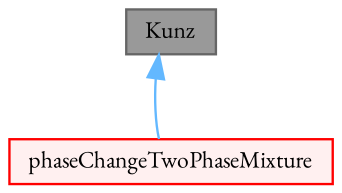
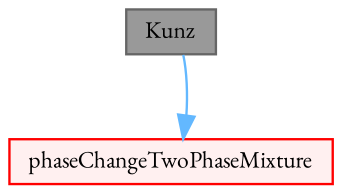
edge "phaseChangeTwoPhaseMixture" -> "Kunz": reversed
